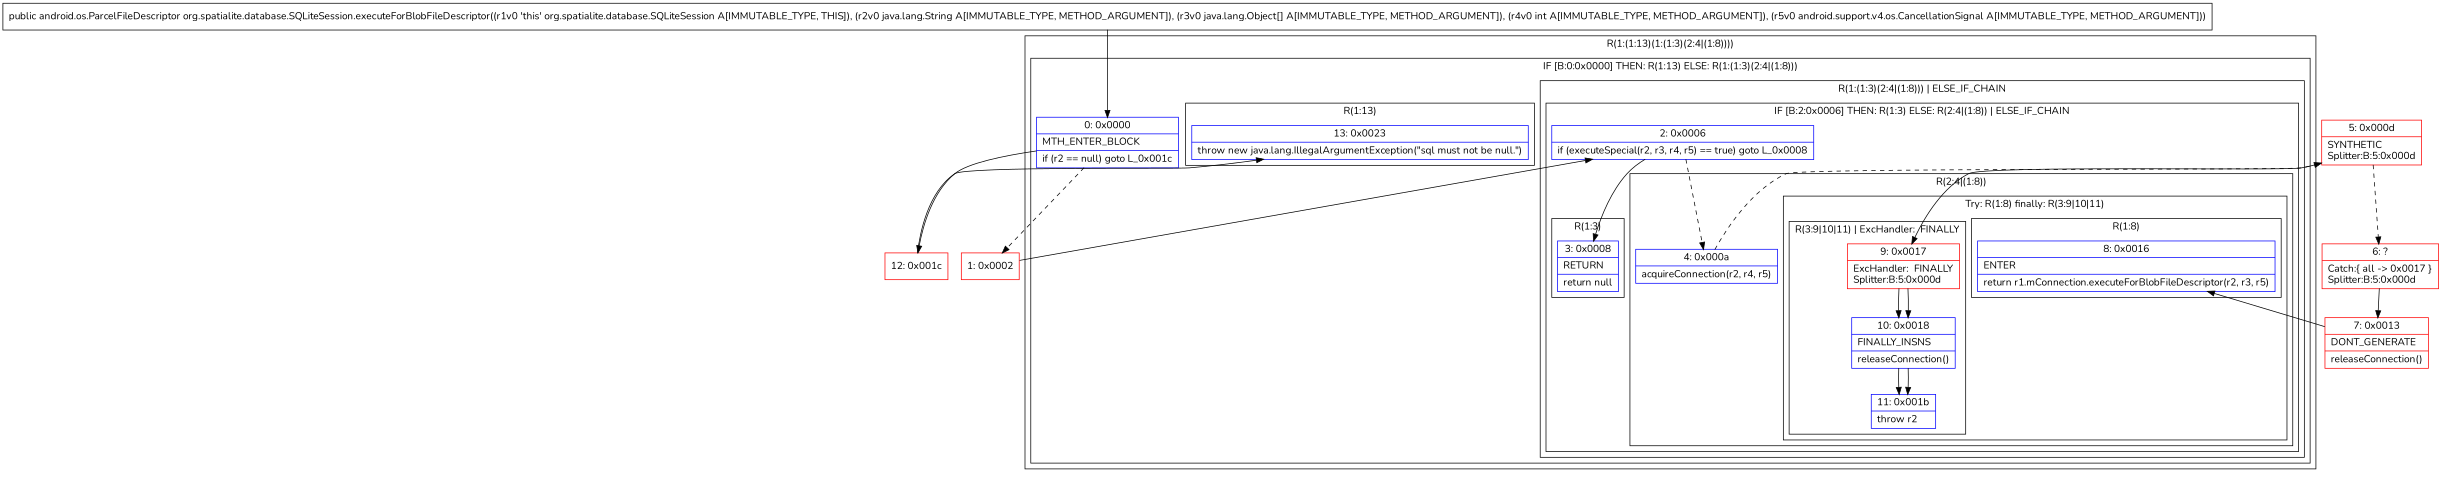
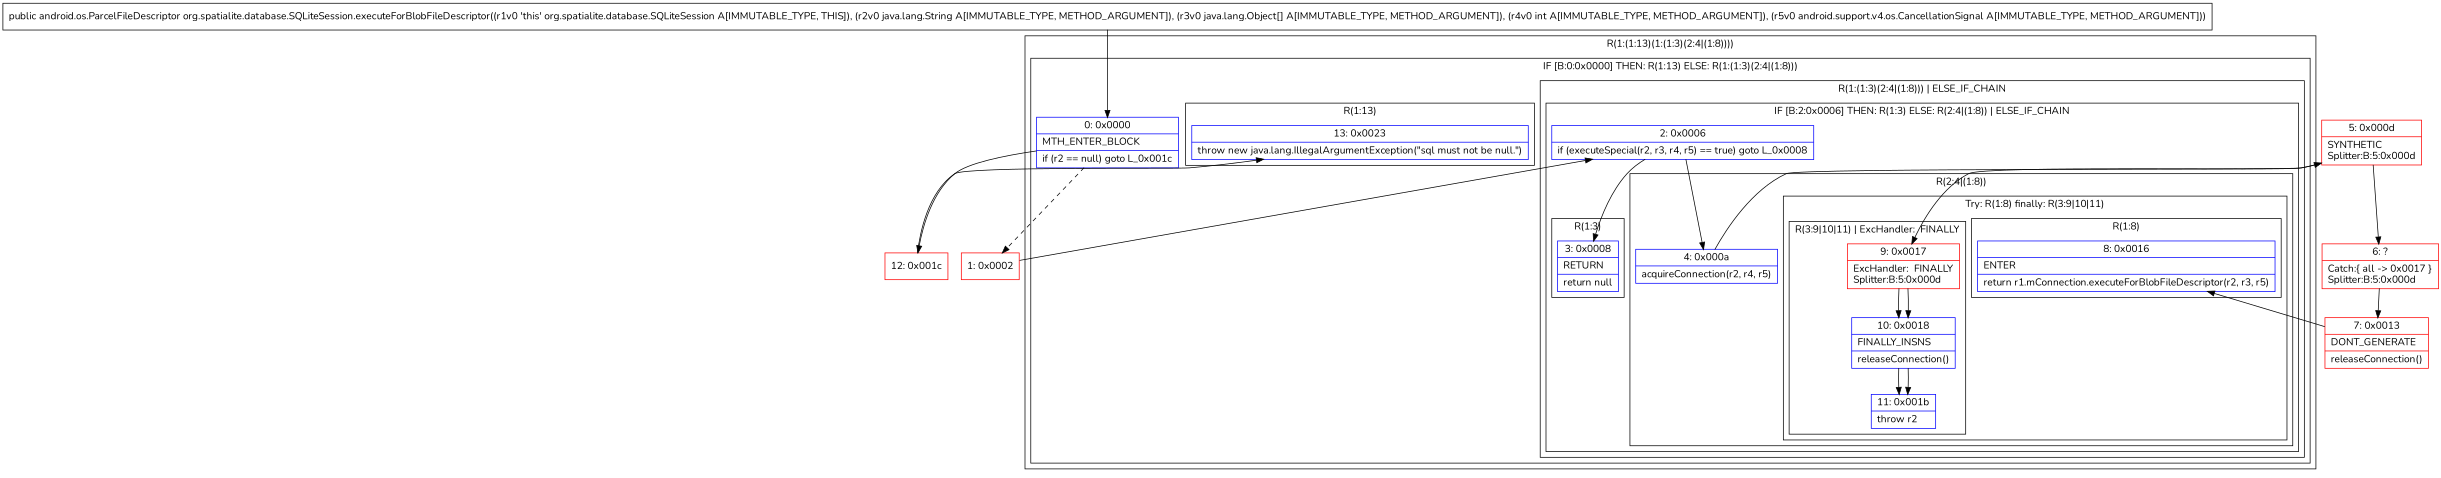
edge "4: 0x000a" -> "5: 0x000d": style dashed -> solid
edge "2: 0x0006" -> "4: 0x000a": style dashed -> solid
edge "5: 0x000d" -> "6: ?": style dashed -> solid
